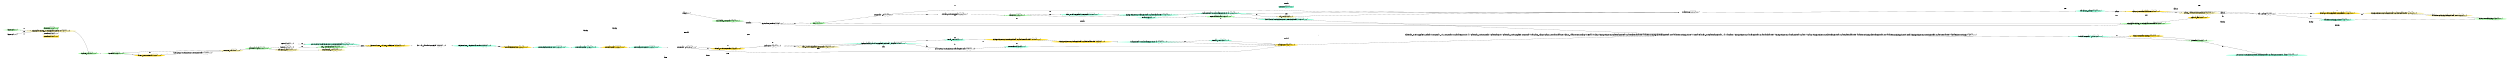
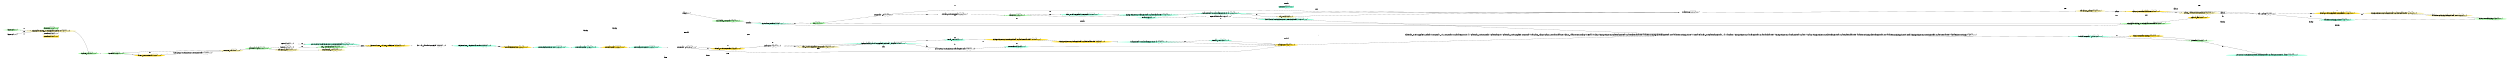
node "boolean unpackWAR = unpackWARs@@@18@@@['0', '0', '1']": fillcolor aquamarine -> khaki
edge "ExceptionUtils.handleThrowable(t)@@@56@@@['1', '1', '0']" -> "host.addChild(context)@@@17@@@['0', '0', '1']": now "Context context@@@2@@@['0', '0', '1']" -> "host.addChild(context)@@@17@@@['0', '0', '1']"
node "ExceptionUtils.handleThrowable(t)@@@56@@@['1', '1', '0']": fillcolor palegreen -> white
node "deployed.containsKey(contextName)@@@4@@@['0', '0', '1']": fillcolor white -> aquamarine
